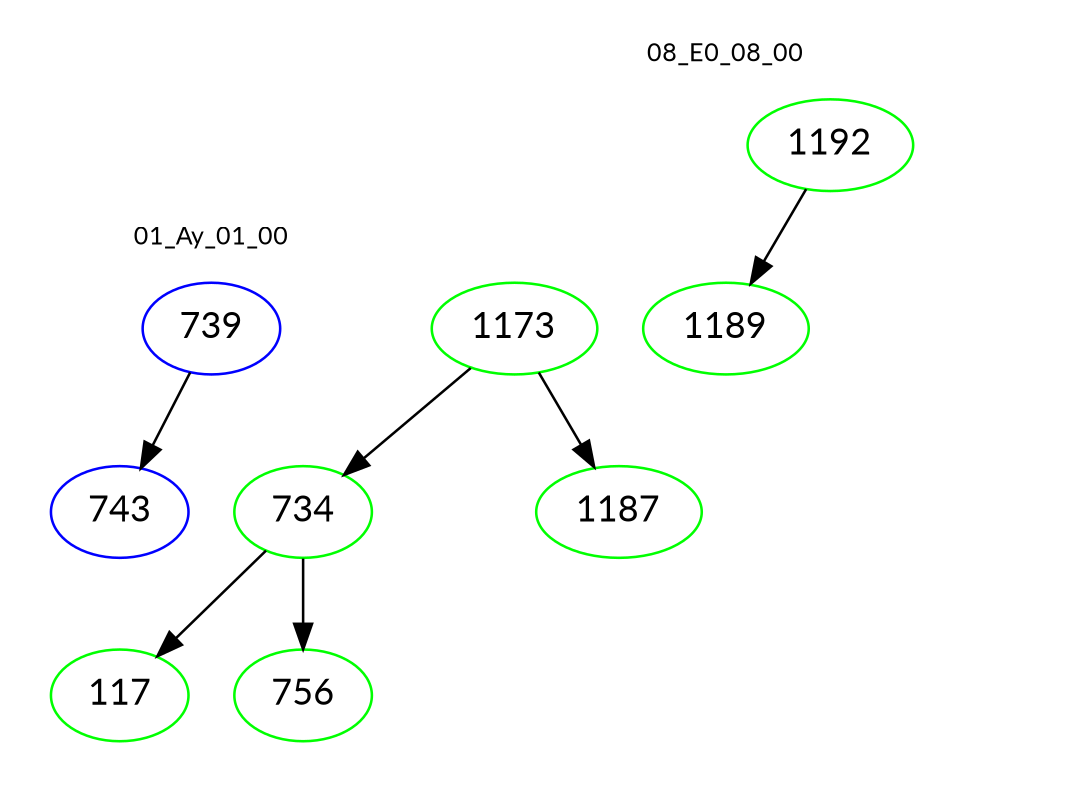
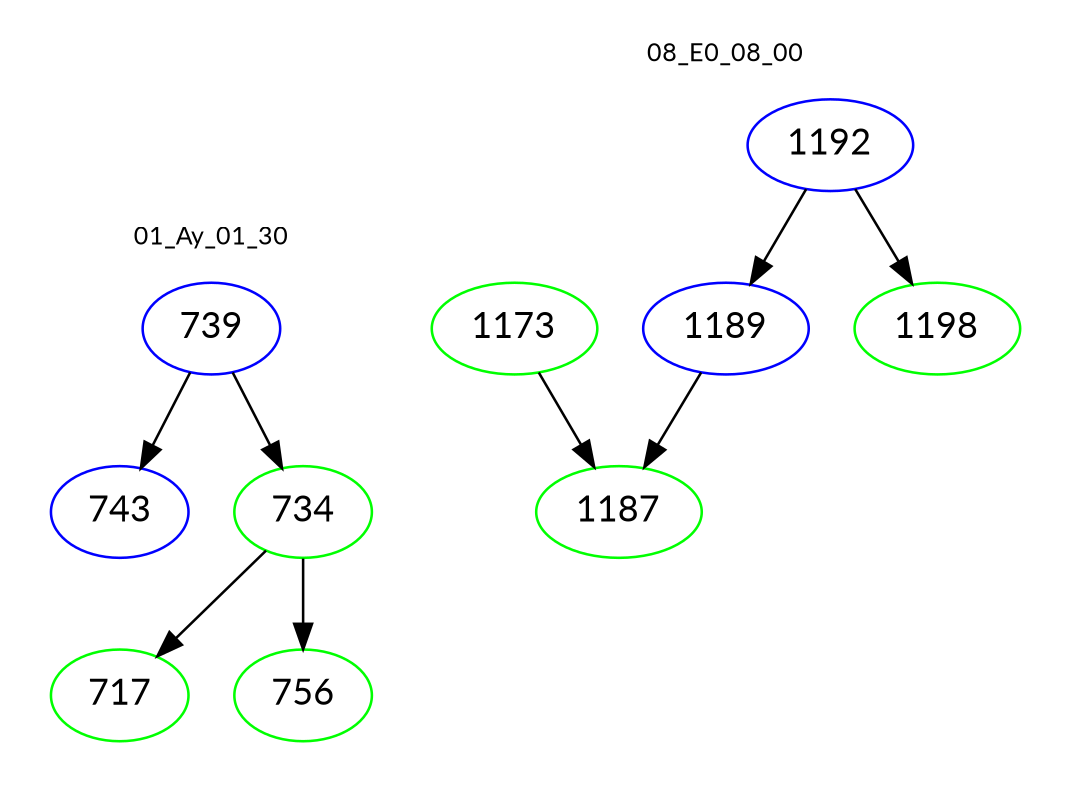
node "1192": color green -> blue
cluster "01_Ay_01_00": label "01_Ay_01_00" -> "01_Ay_01_30"
node "1189": color green -> blue
node "1198": added
edge "1173" -> "734": now "739" -> "734"
edge "1189" -> "1187": added
node "117": label "117" -> "717"
